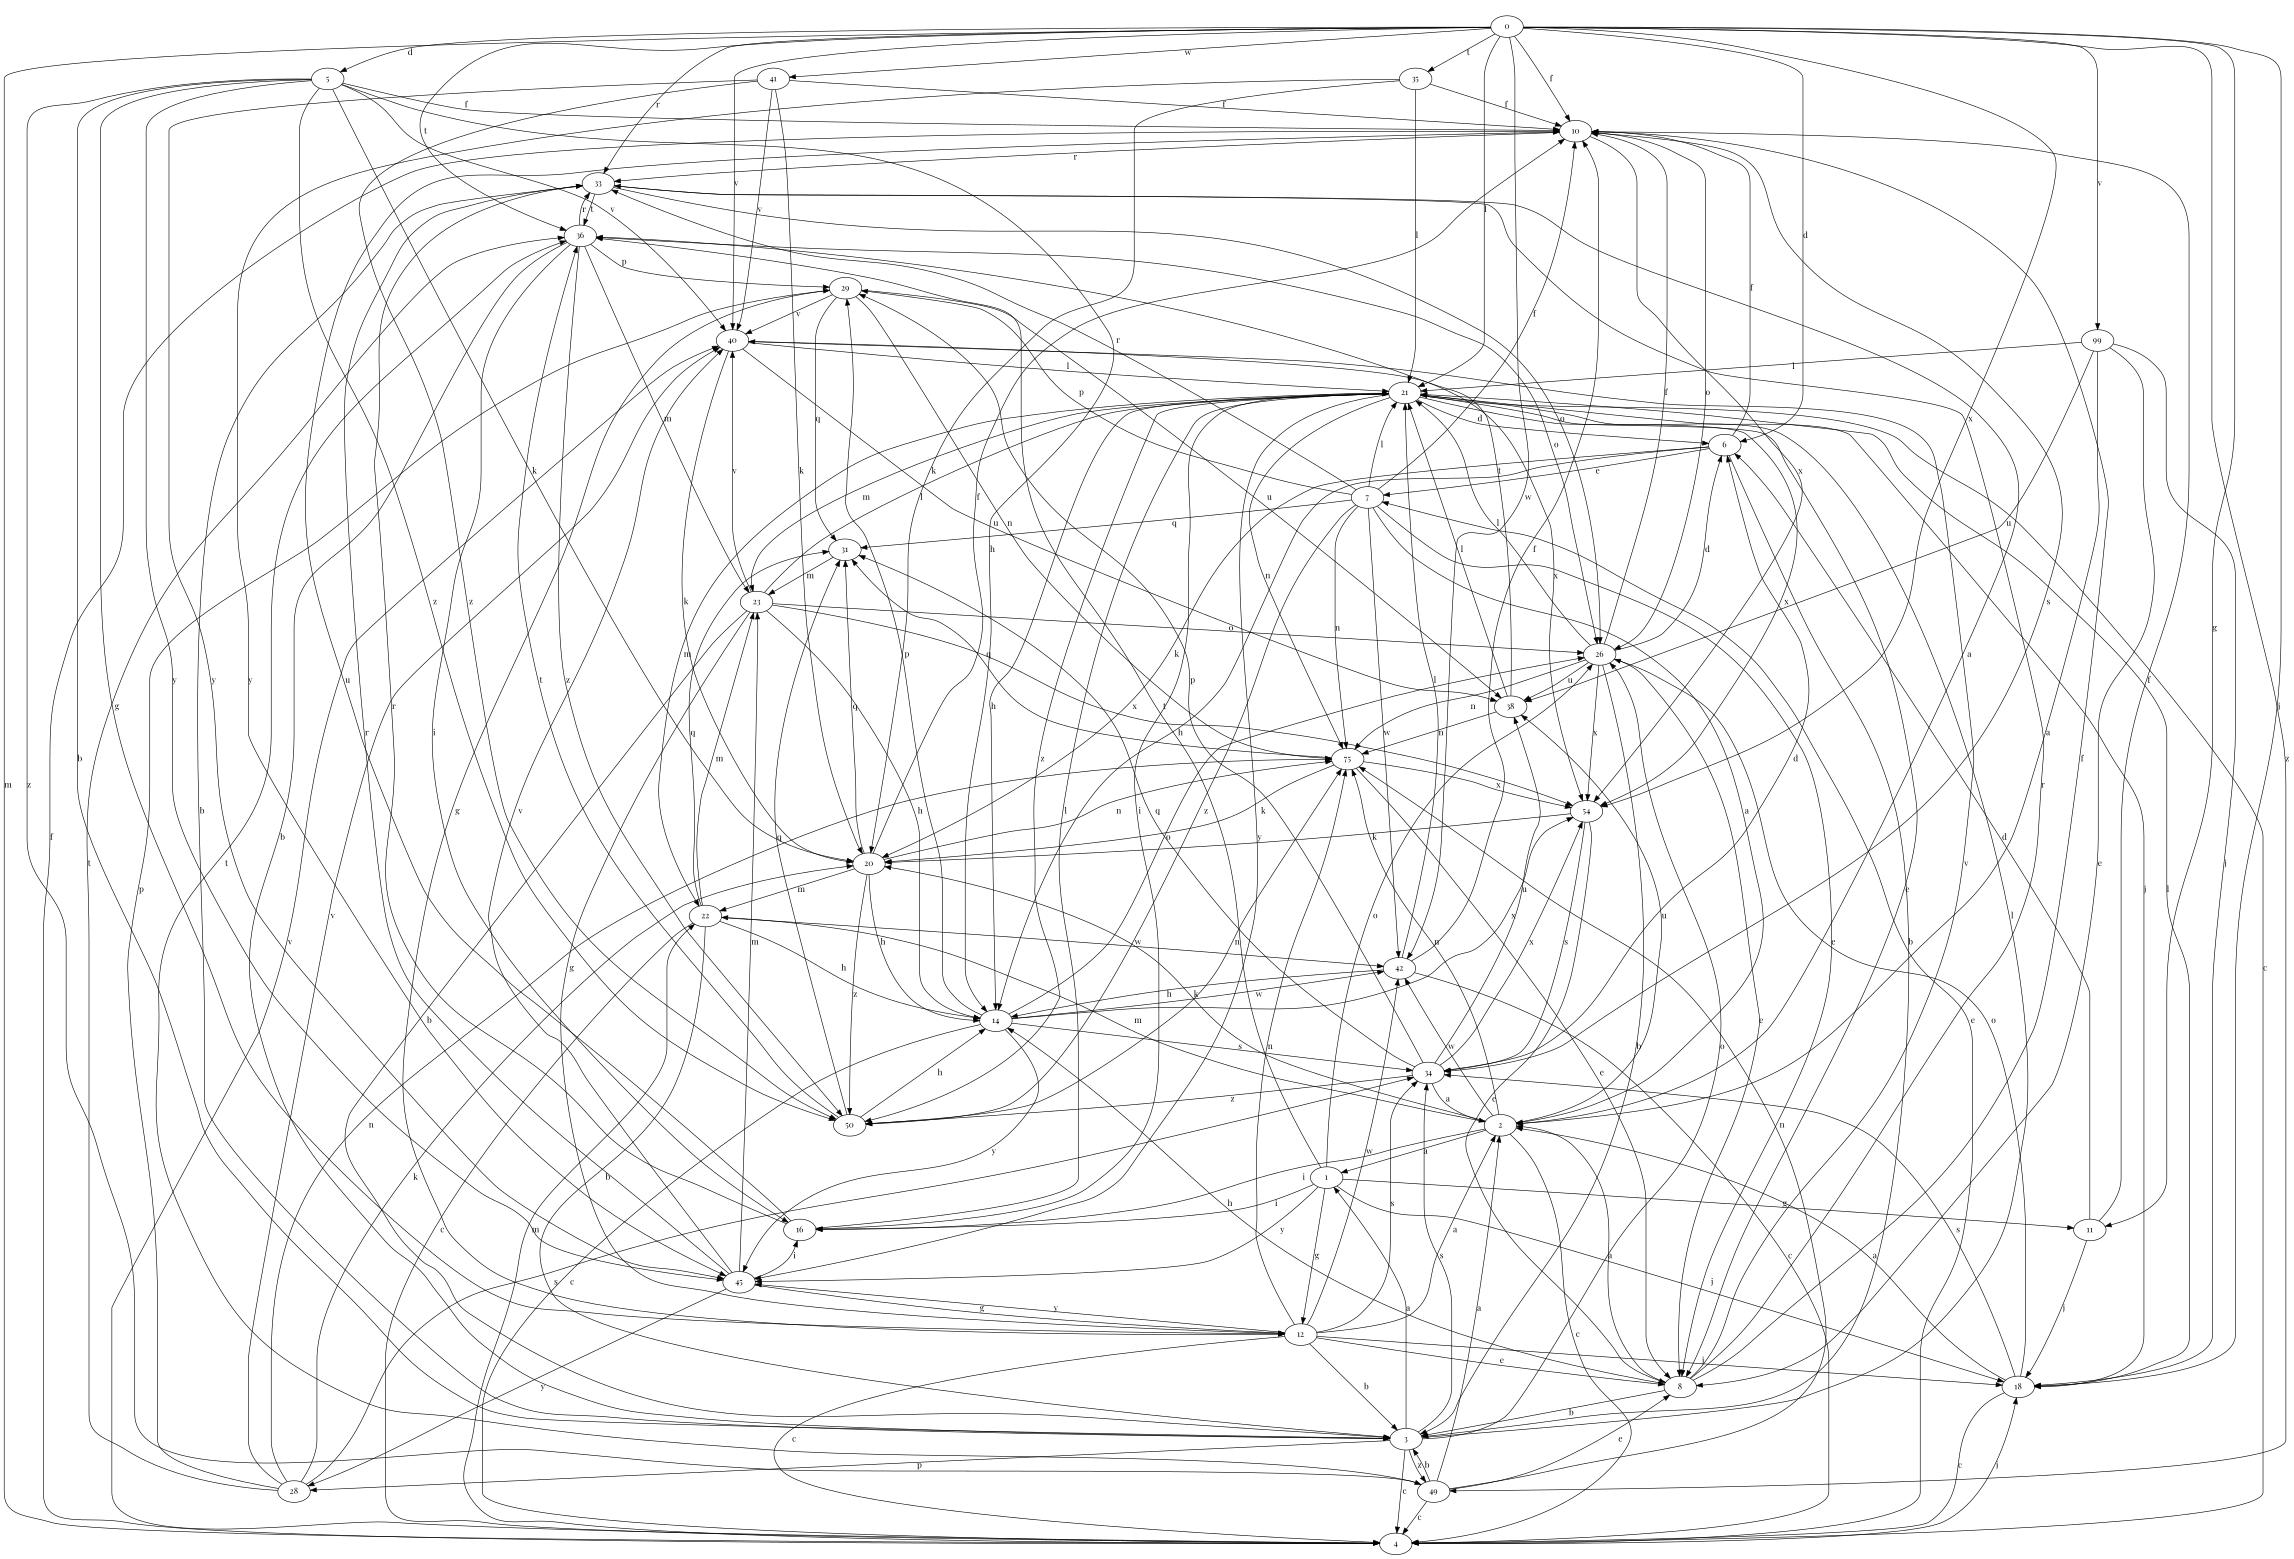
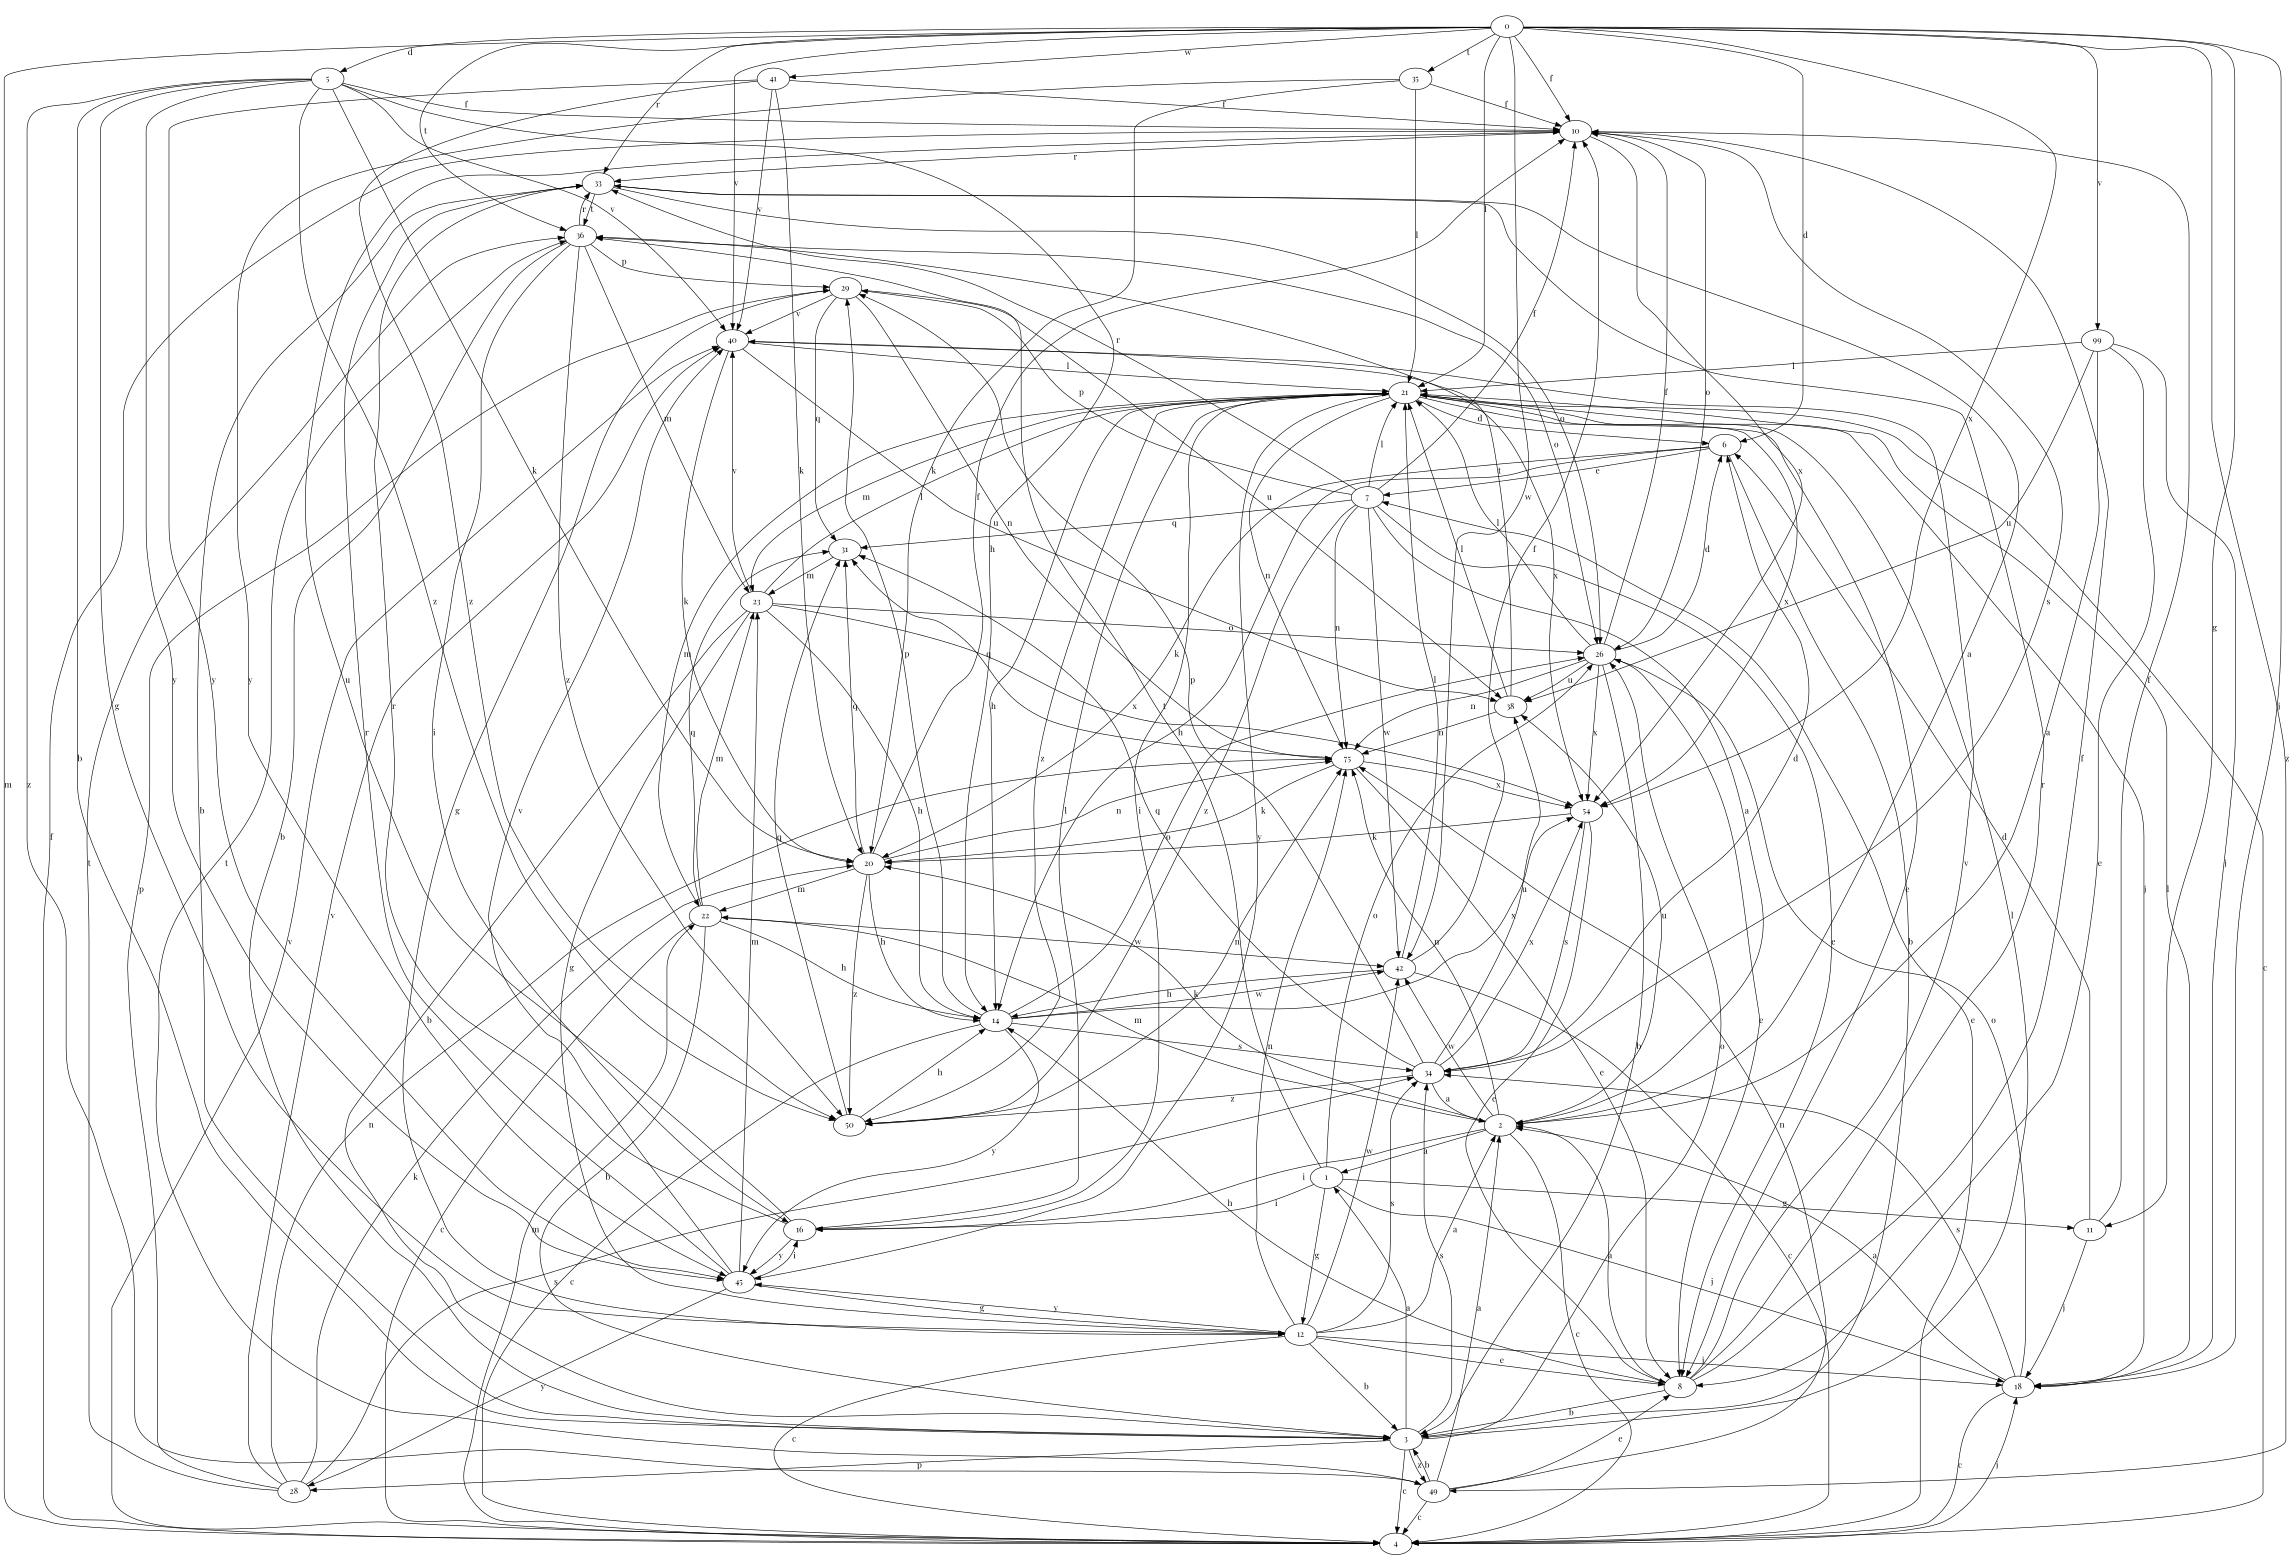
edge "6" -> "10": removed, label "f"
edge "50" -> "36": removed, label "t"
edge "1" -> "45": now "16" -> "45"
